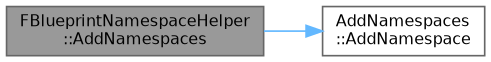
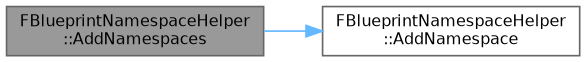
node "AddNamespaces ::AddNamespace": label "AddNamespaces ::AddNamespace" -> "FBlueprintNamespaceHelper ::AddNamespace"
